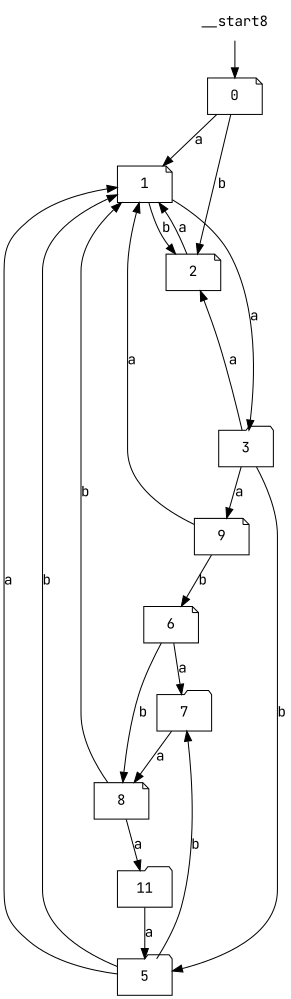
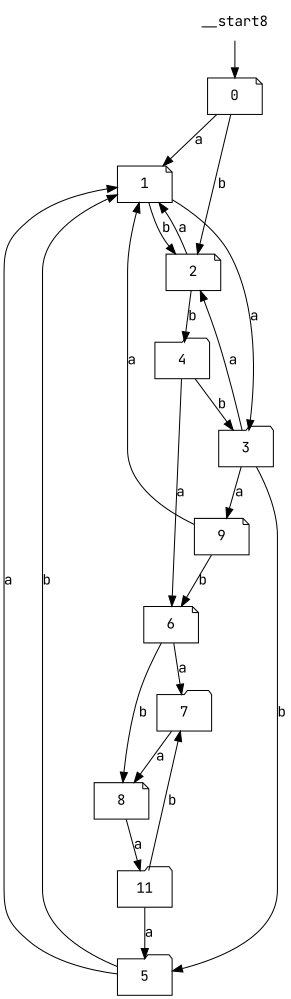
node "4": added
edge "8" -> "1": removed, label "b"
edge "5" -> "7": now "11" -> "7"
